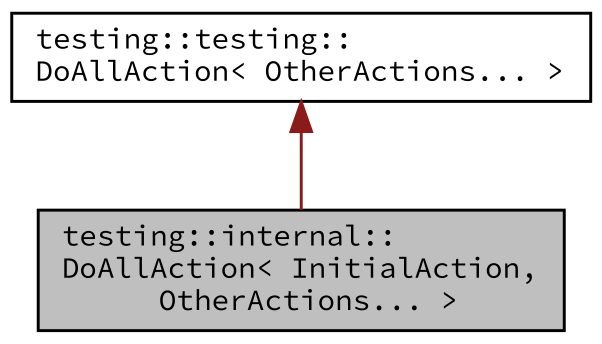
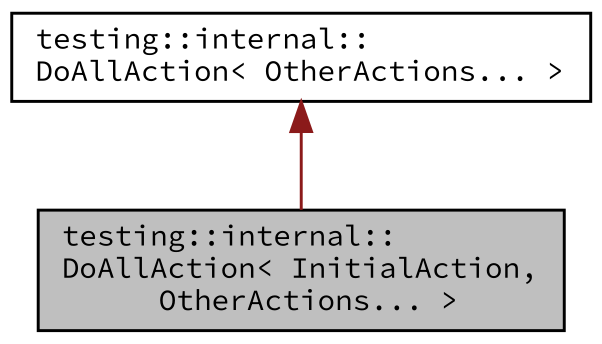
node "testing::testing:: DoAllAction< OtherActions... >": label "testing::testing:: DoAllAction< OtherActions... >" -> "testing::internal:: DoAllAction< OtherActions... >"
